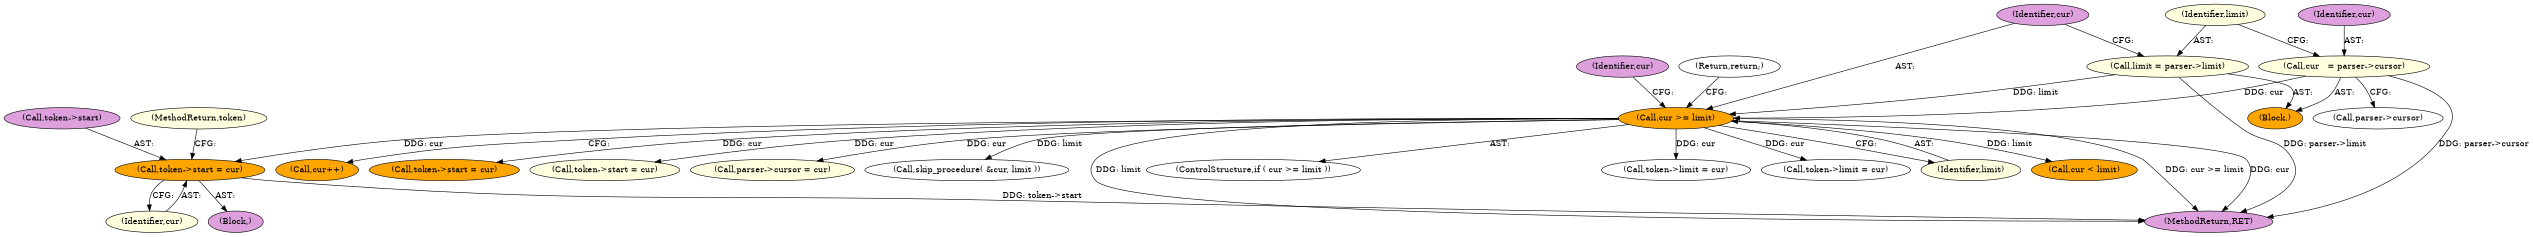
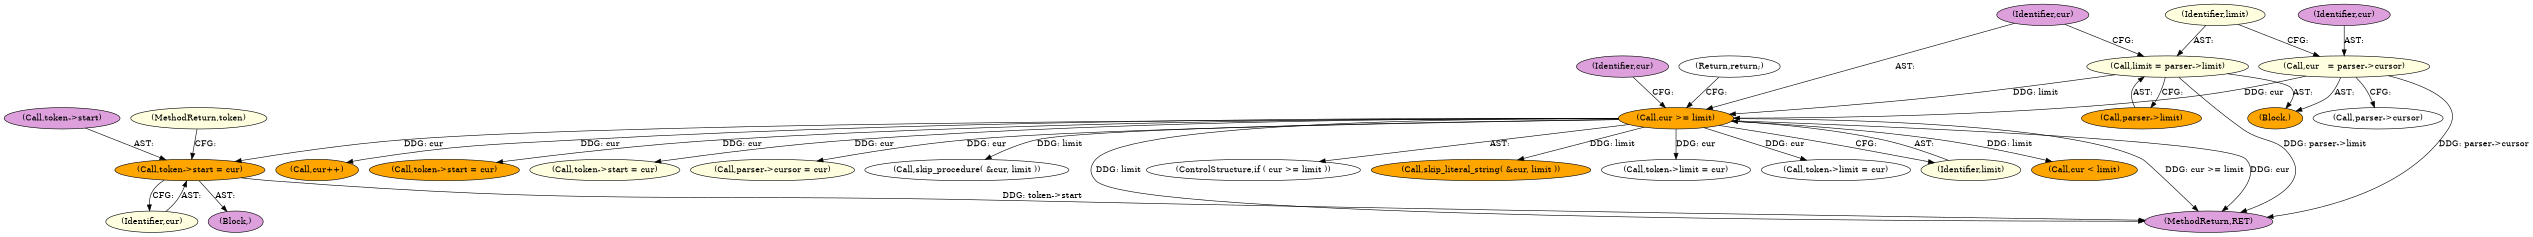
node "(Call,parser->limit)": added
edge "(Call,cur >= limit)" -> "(Call,cur++)": label "CFG: " -> "DDG: cur"
node "(Call,skip_literal_string( &cur, limit ))": added
